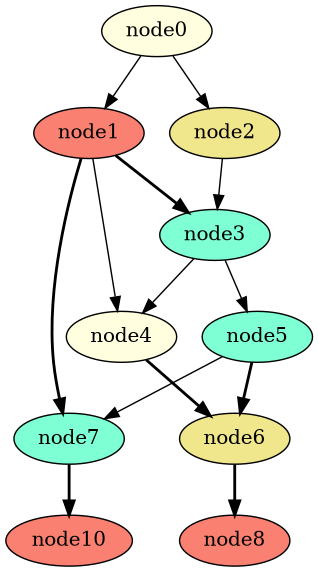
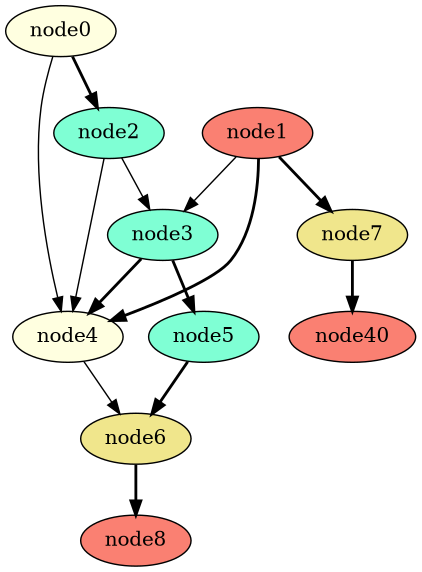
edge "node0" -> "node1": now "node0" -> "node4"
edge "node0" -> "node2": style solid -> bold
node "node2": fillcolor khaki -> aquamarine
edge "node1" -> "node3": style bold -> solid
edge "node2" -> "node4": added
edge "node1" -> "node4": style solid -> bold
edge "node3" -> "node5": style solid -> bold
edge "node3" -> "node4": style solid -> bold
edge "node5" -> "node7": removed
edge "node4" -> "node6": style bold -> solid
node "node7": fillcolor aquamarine -> khaki
node "node10": label "node10" -> "node40"
